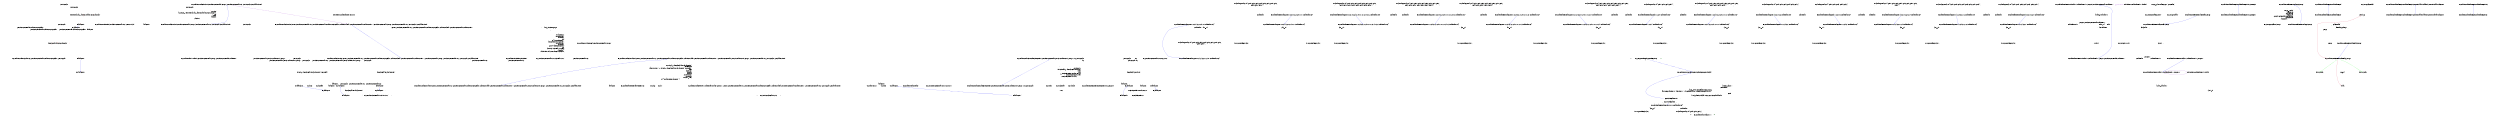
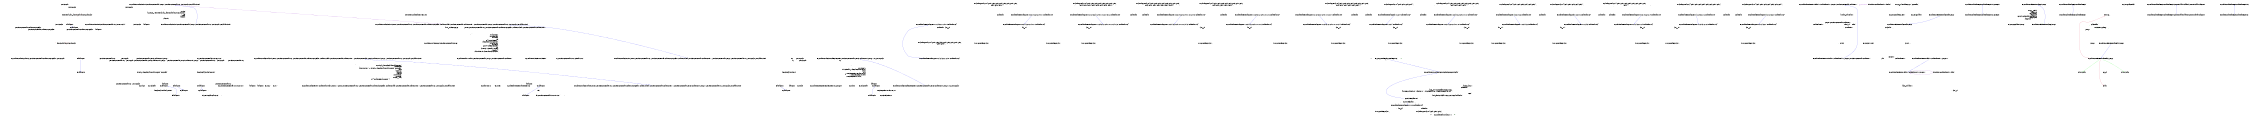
node "FlattenHierarchy(type.BaseType)": label "FlattenHierarchy(type.BaseType)" -> "NoVerbSelectedError(type.BaseType)"
edge "var parsed = result as Parsed<T>" -> "action(parsed.Value)": label "CommandLine.Parser" -> "parsed"
node "Entry CommandLine.NullInstance.NullInstance()": removed
